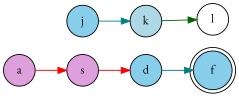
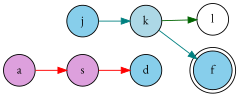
edge "d" -> "f": now "k" -> "f"
